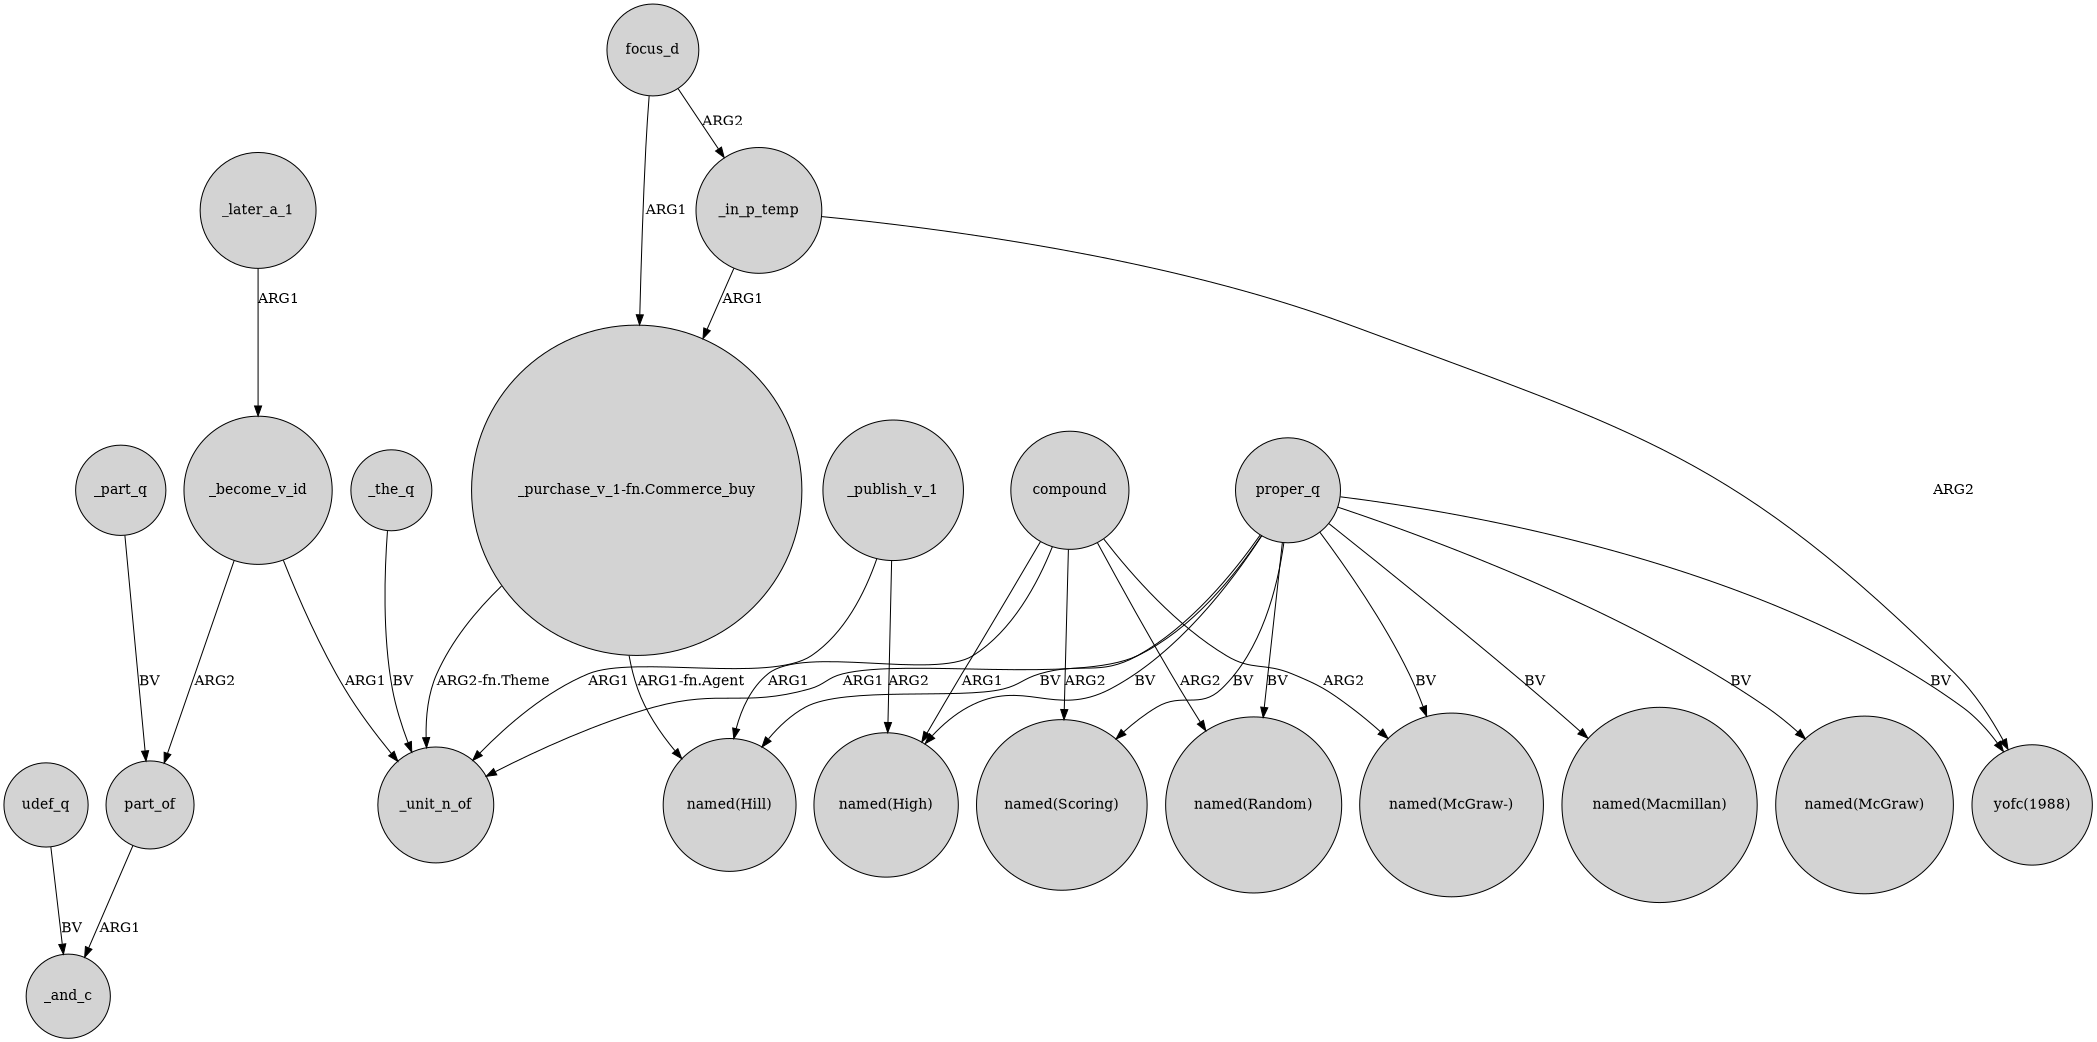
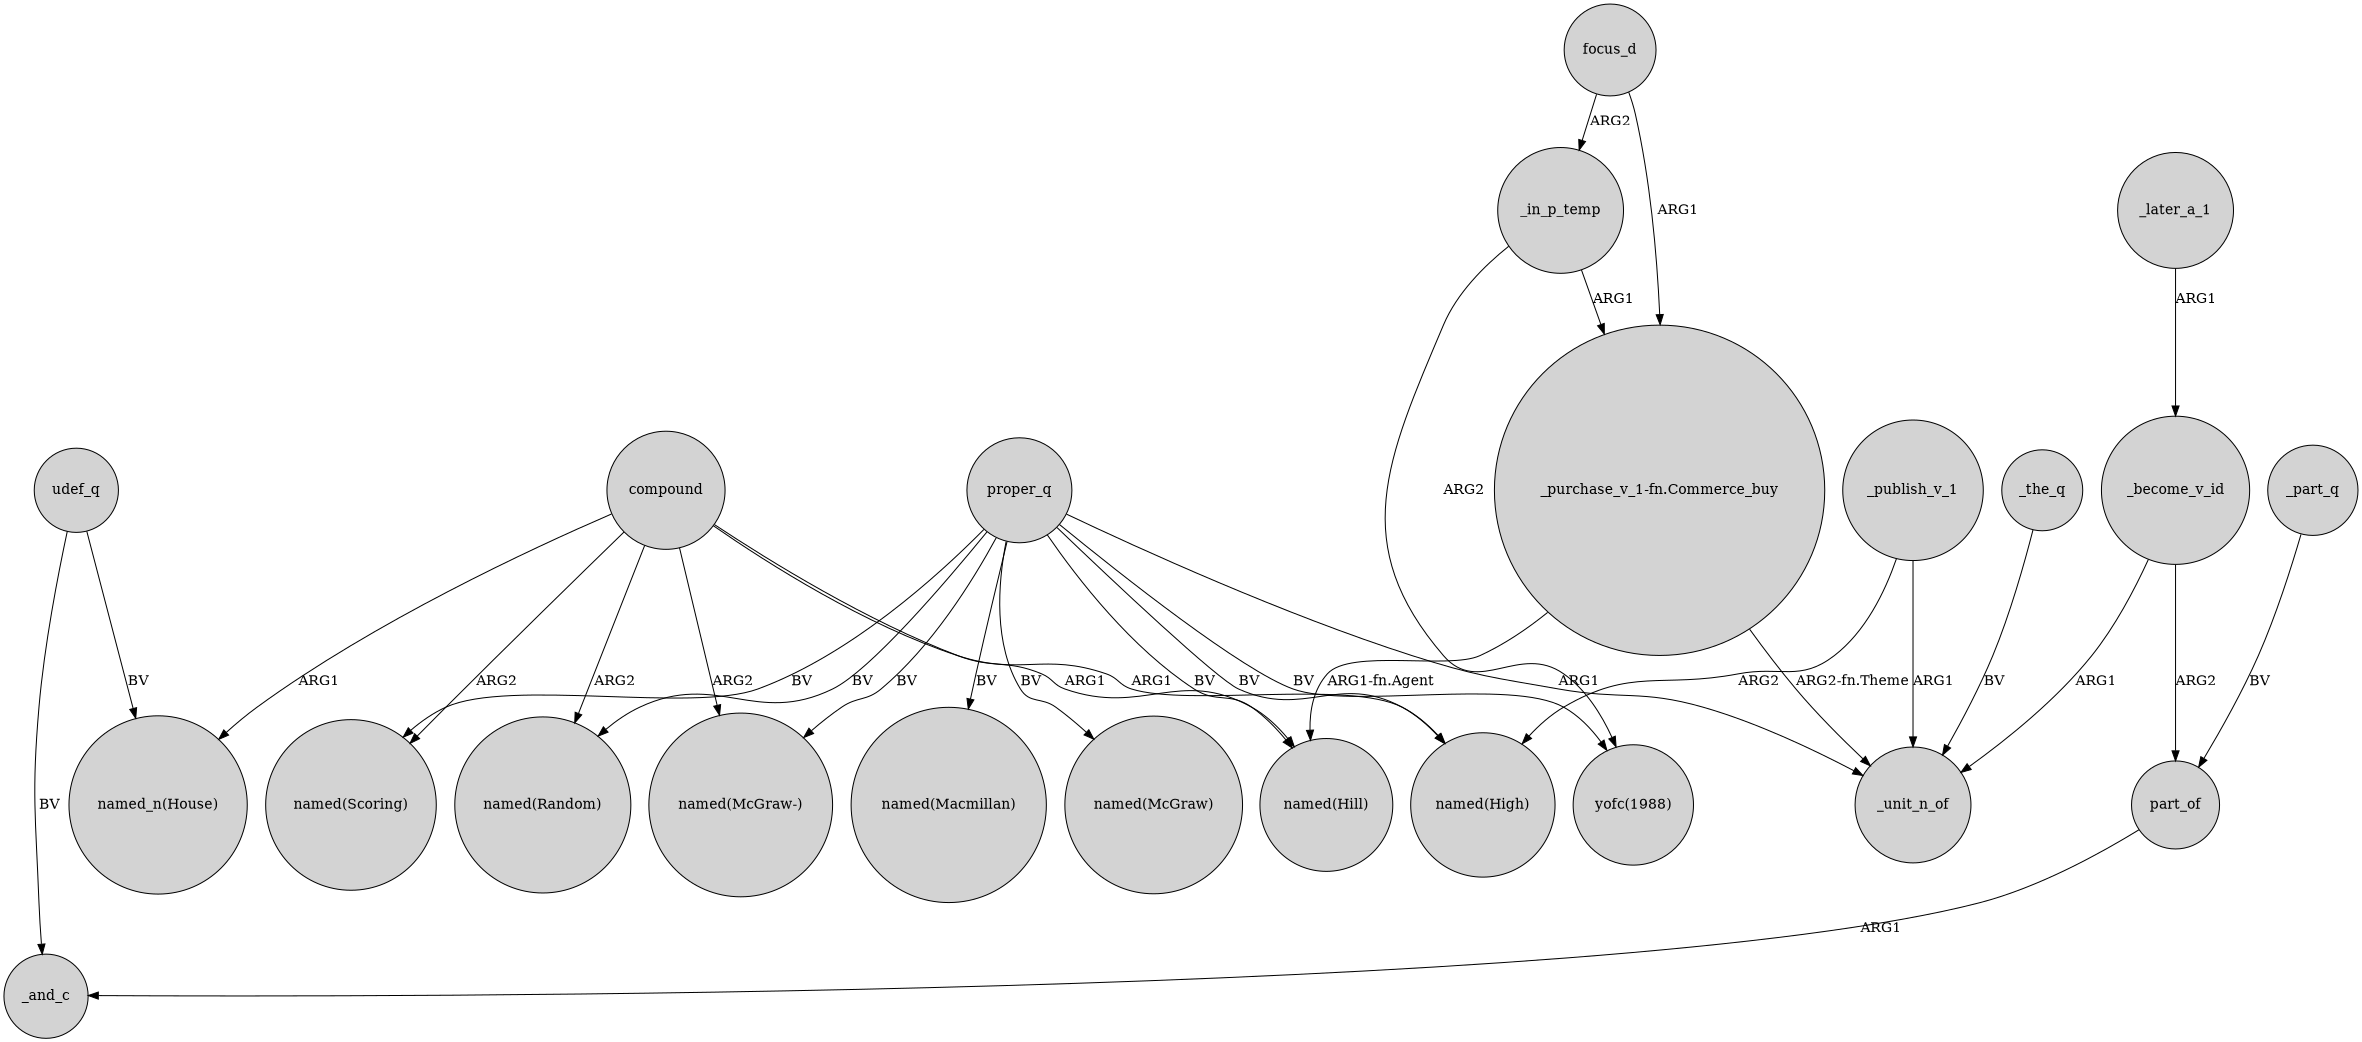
node "named_n(House)": added
